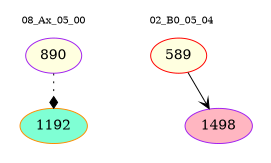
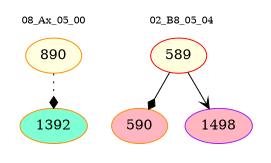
cluster "02_B0_05_04": label "02_B0_05_04" -> "02_B8_05_04"
node "890": color purple -> darkorange
node "1192": label "1192" -> "1392"
node "590": added
